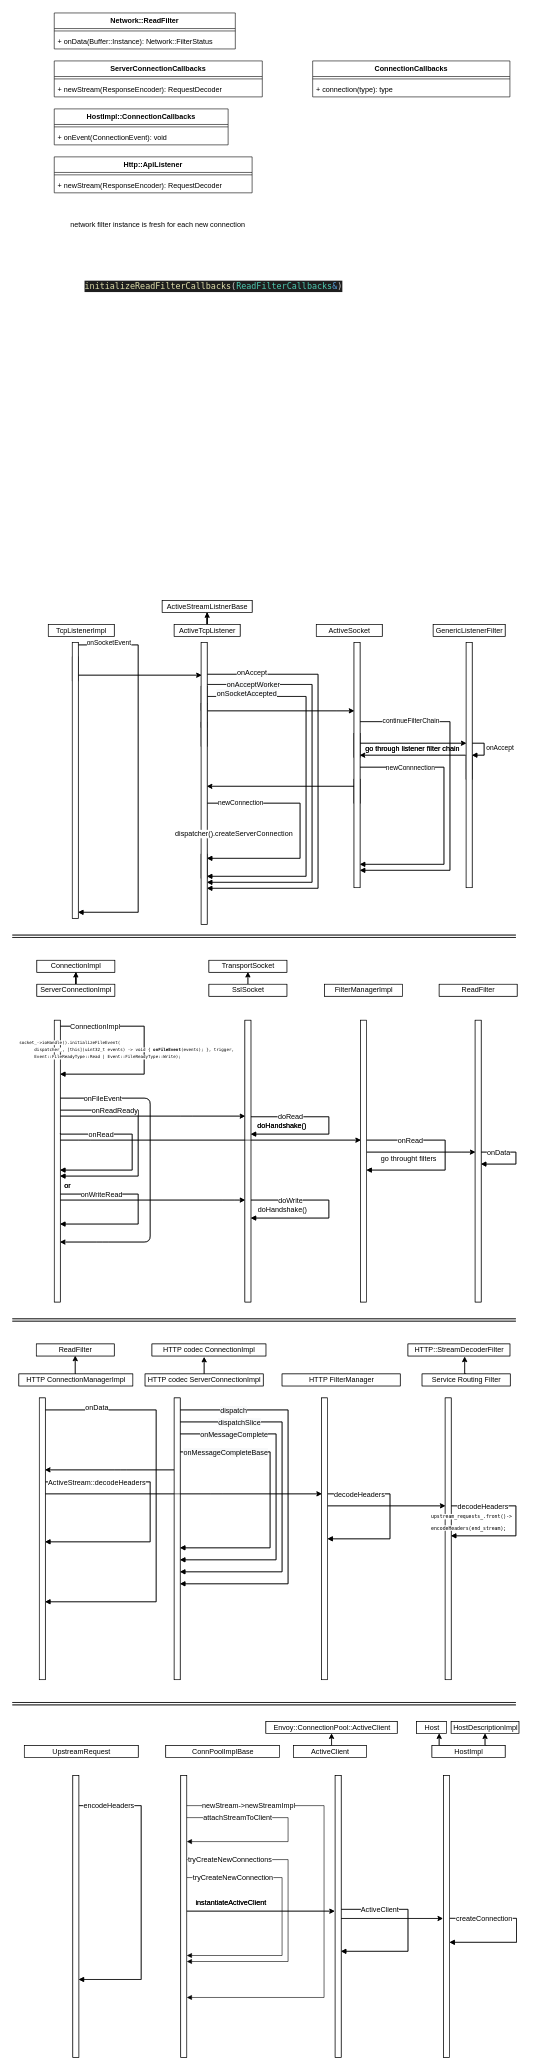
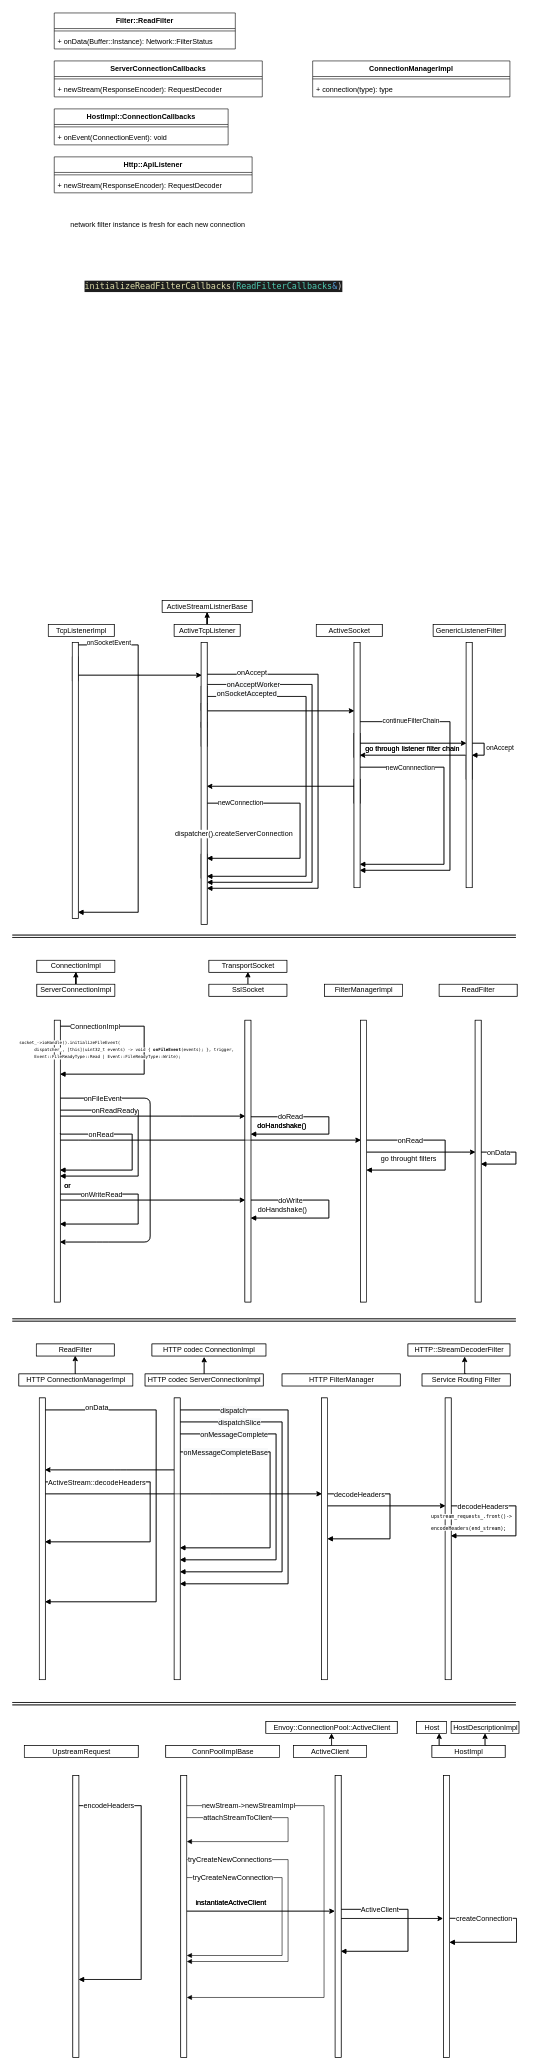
node "Network::ReadFilter": label "Network::ReadFilter" -> "Filter::ReadFilter"
node "ConnectionCallbacks": label "ConnectionCallbacks" -> "ConnectionManagerImpl"
